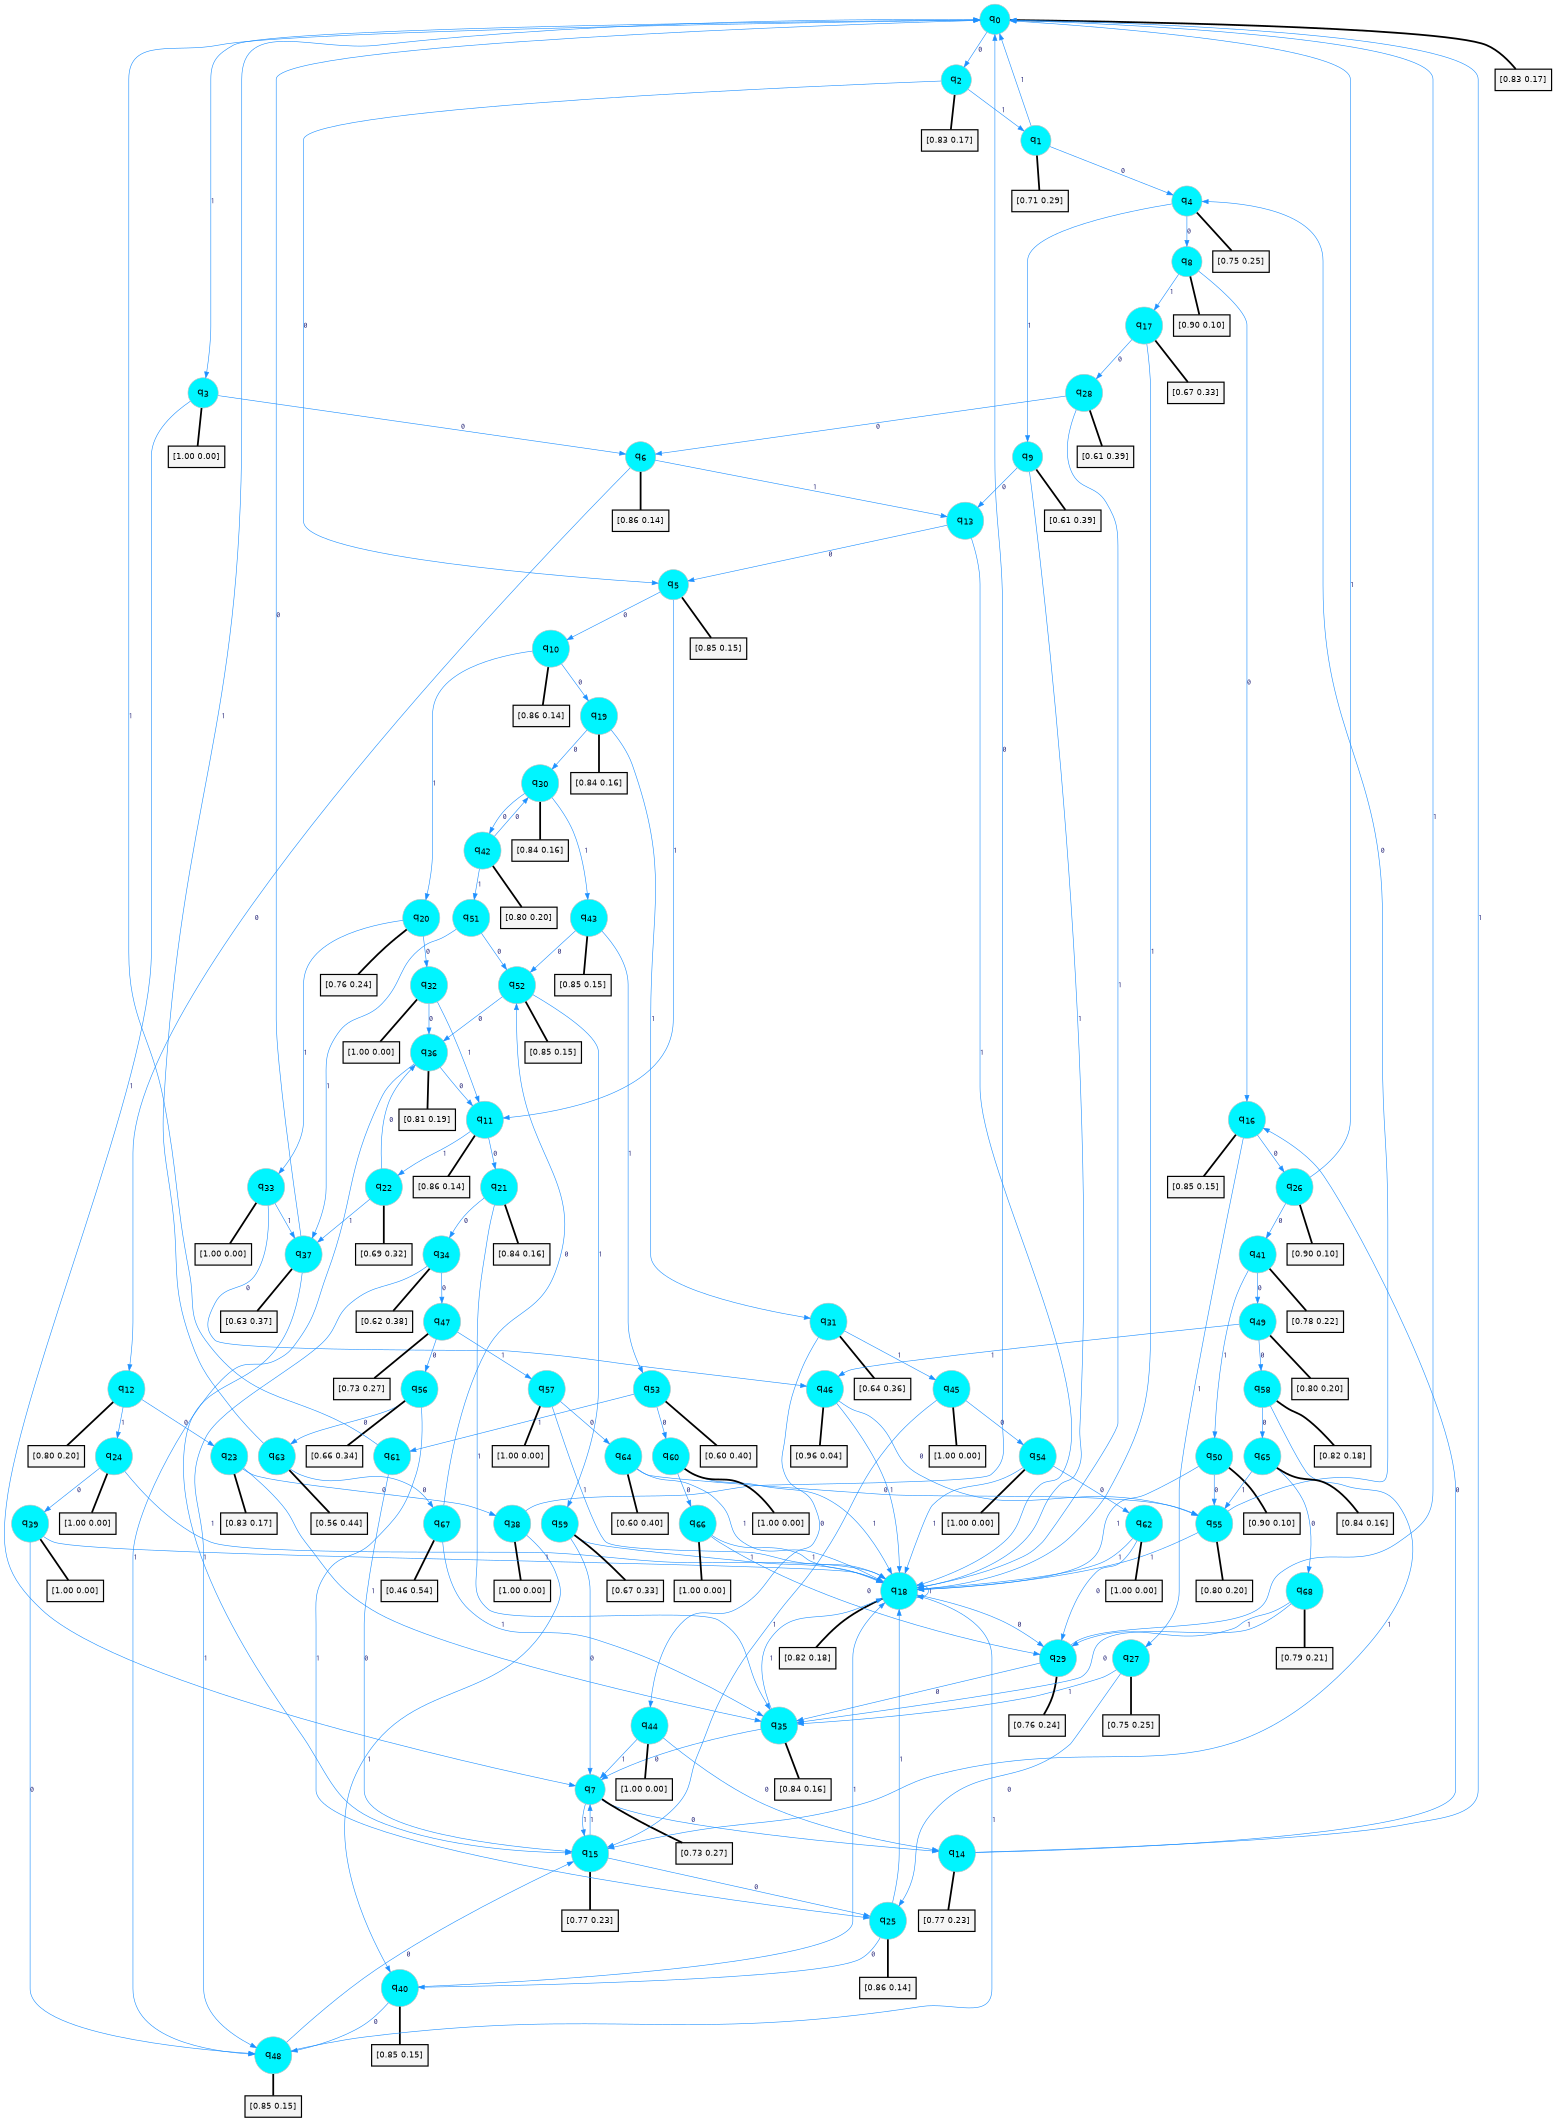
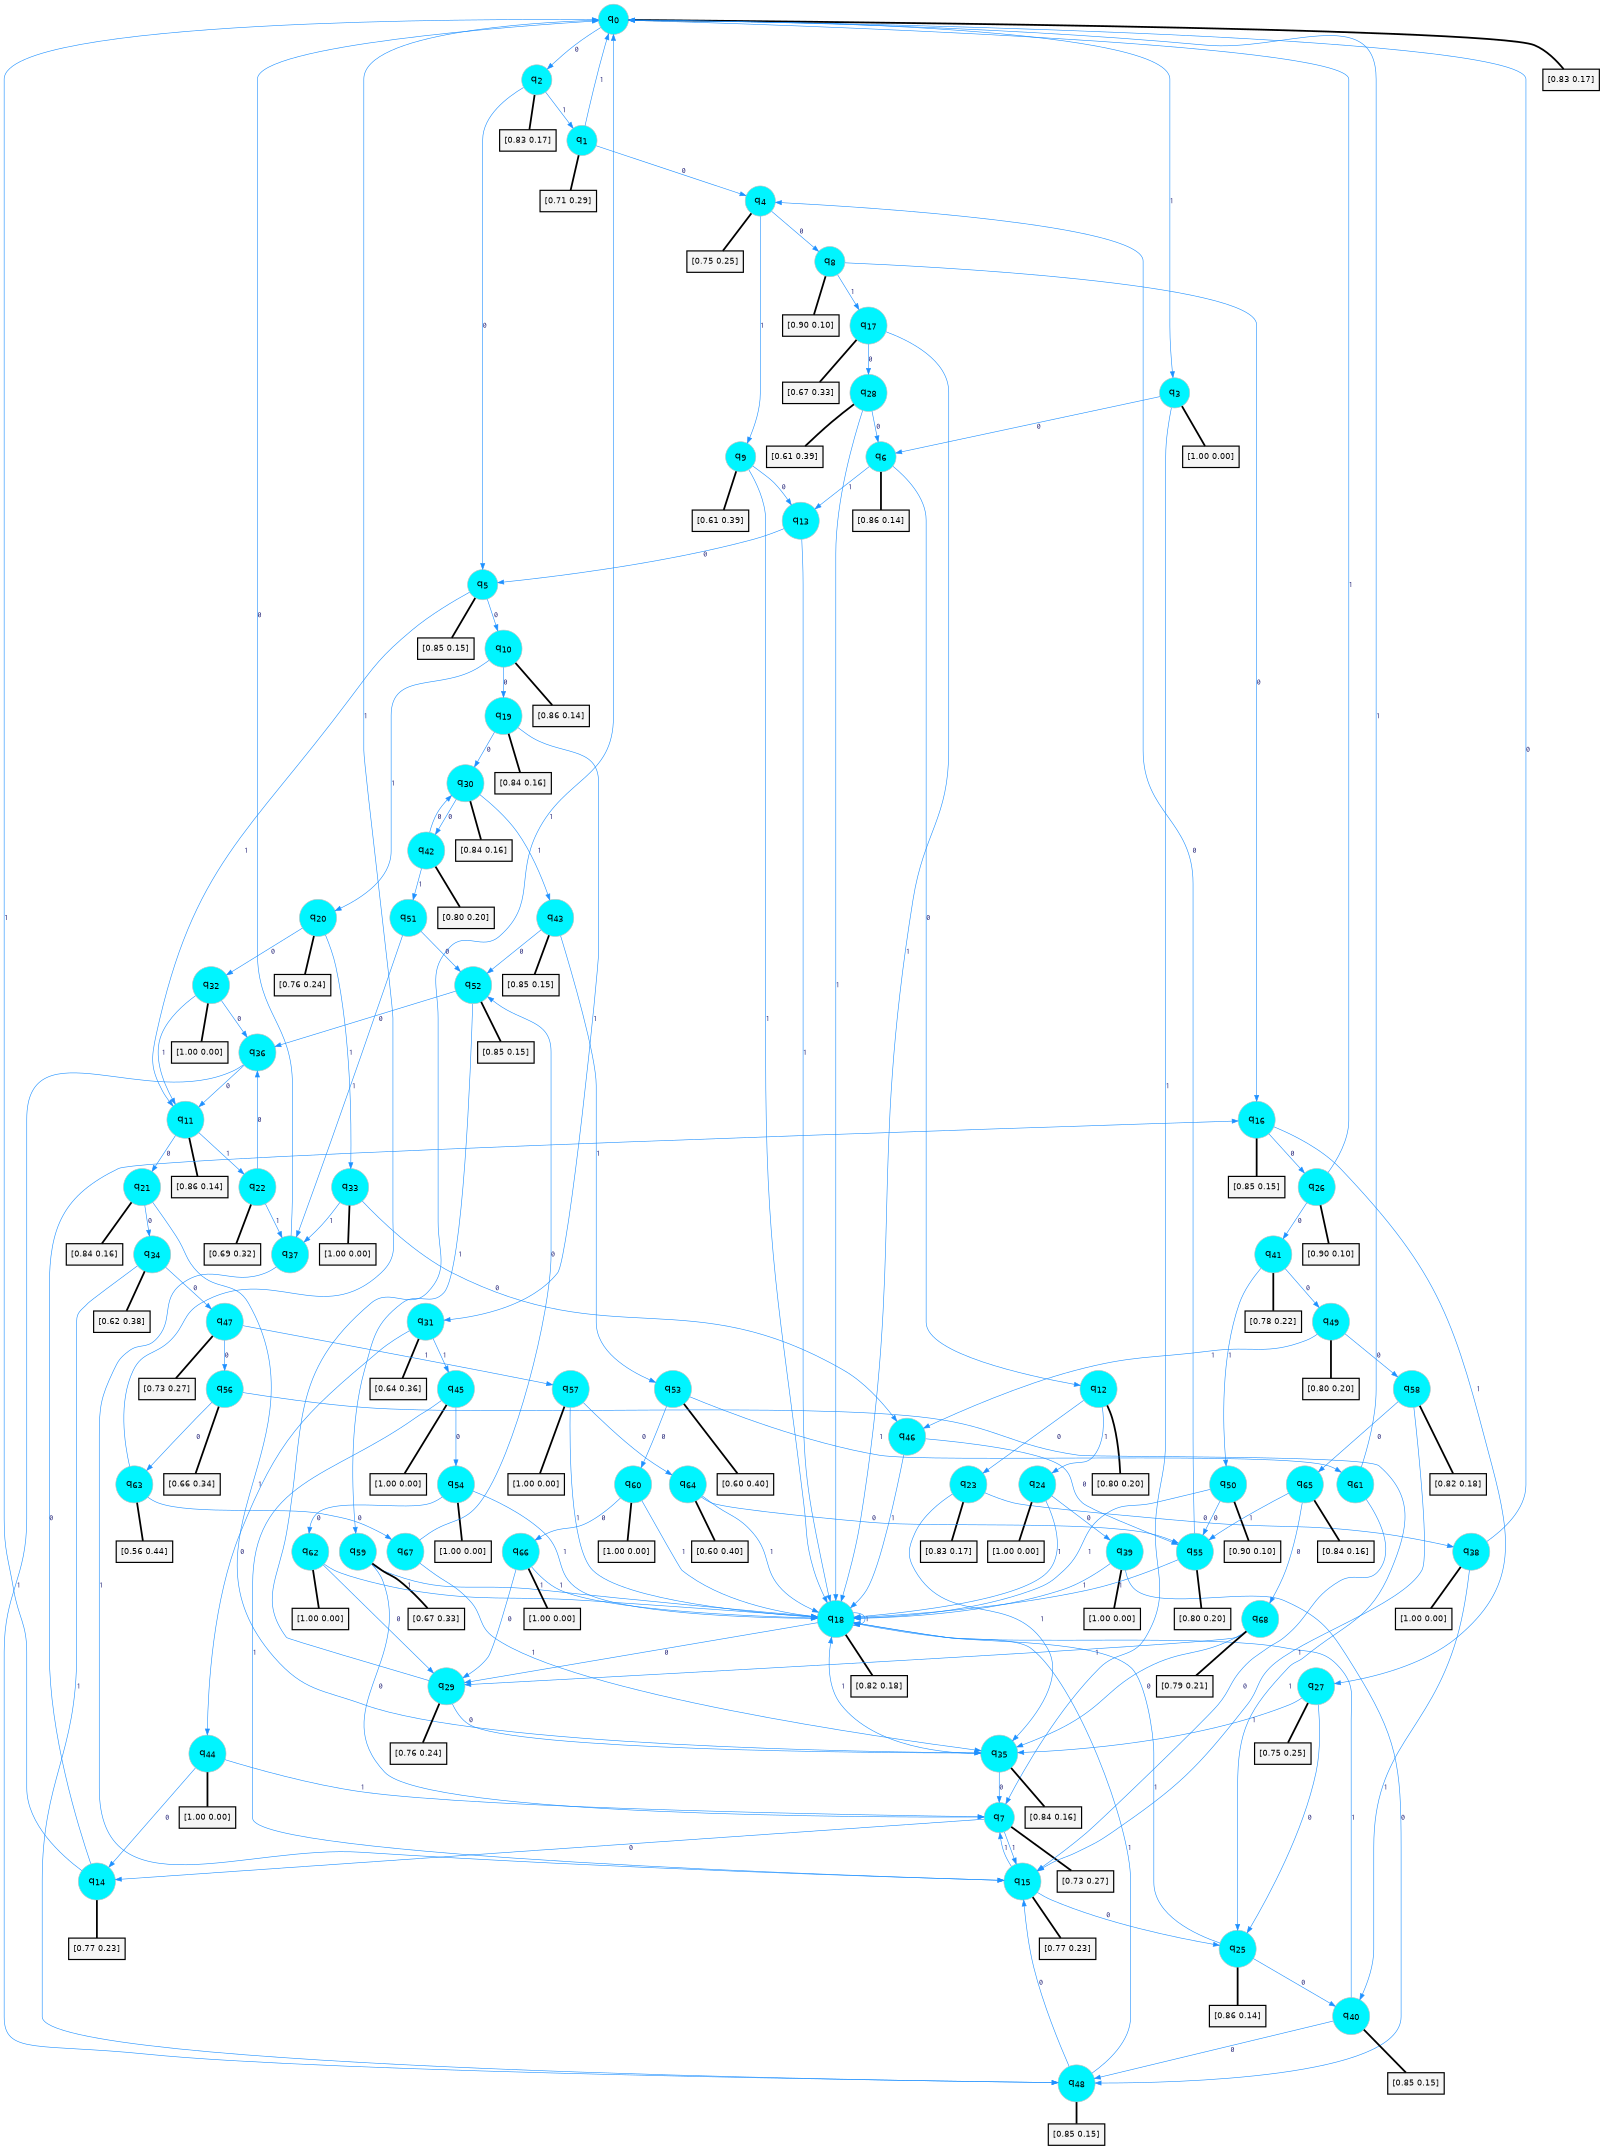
node "[0.81 0.19]": removed
node "[0.63 0.37]": removed
node "[0.96 0.04]": removed
node "[0.46 0.54]": removed
